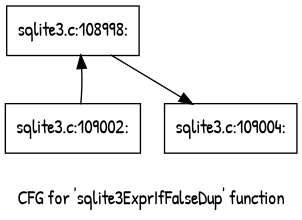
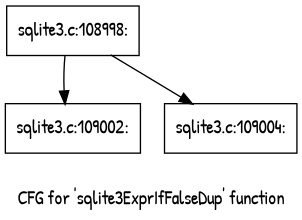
edge "sqlite3.c:109002:" -> "sqlite3.c:108998:": reversed
